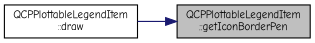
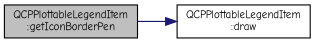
edge "QCPPlottableLegendItem ::draw" -> "QCPPlottableLegendItem ::getIconBorderPen": reversed
